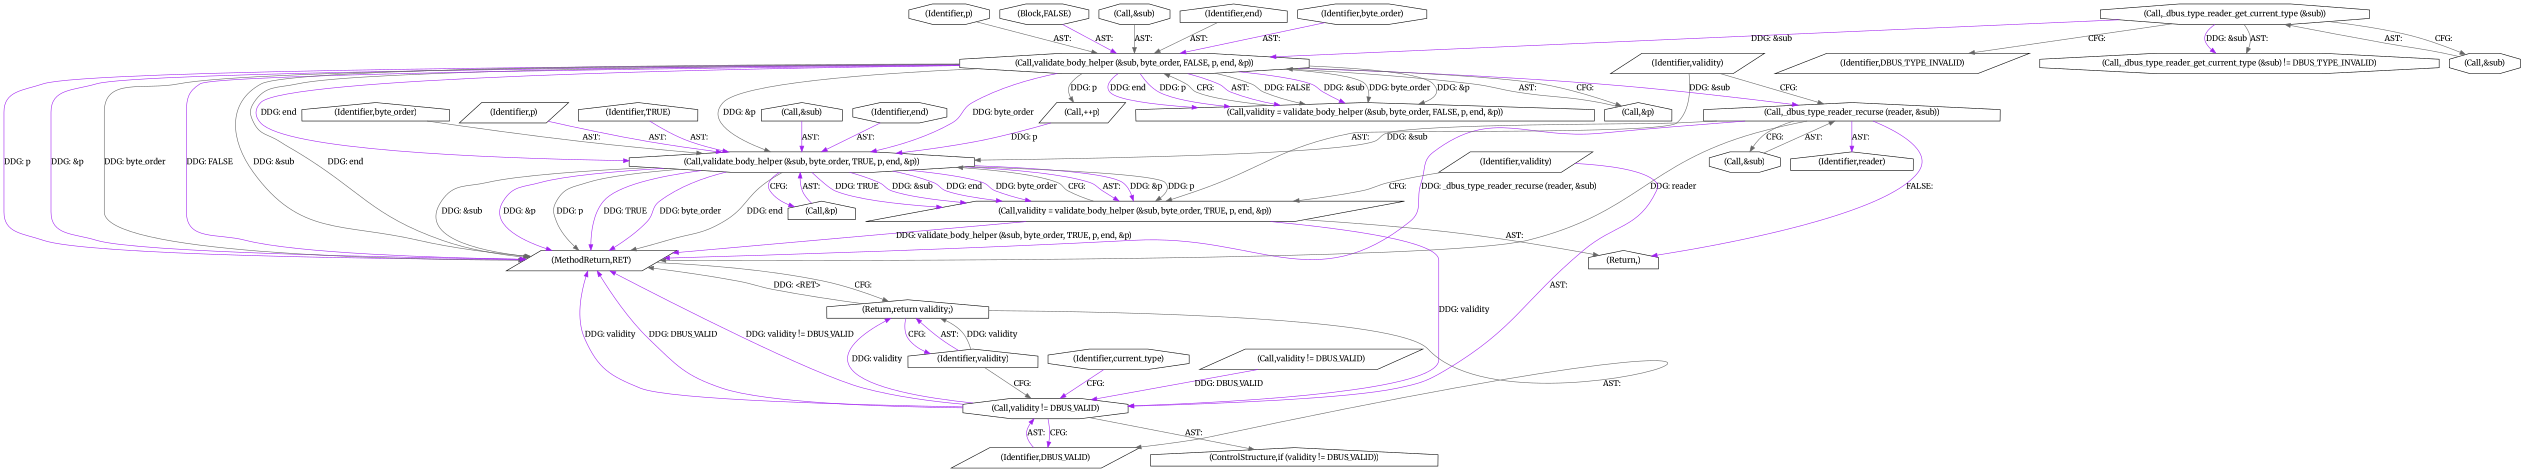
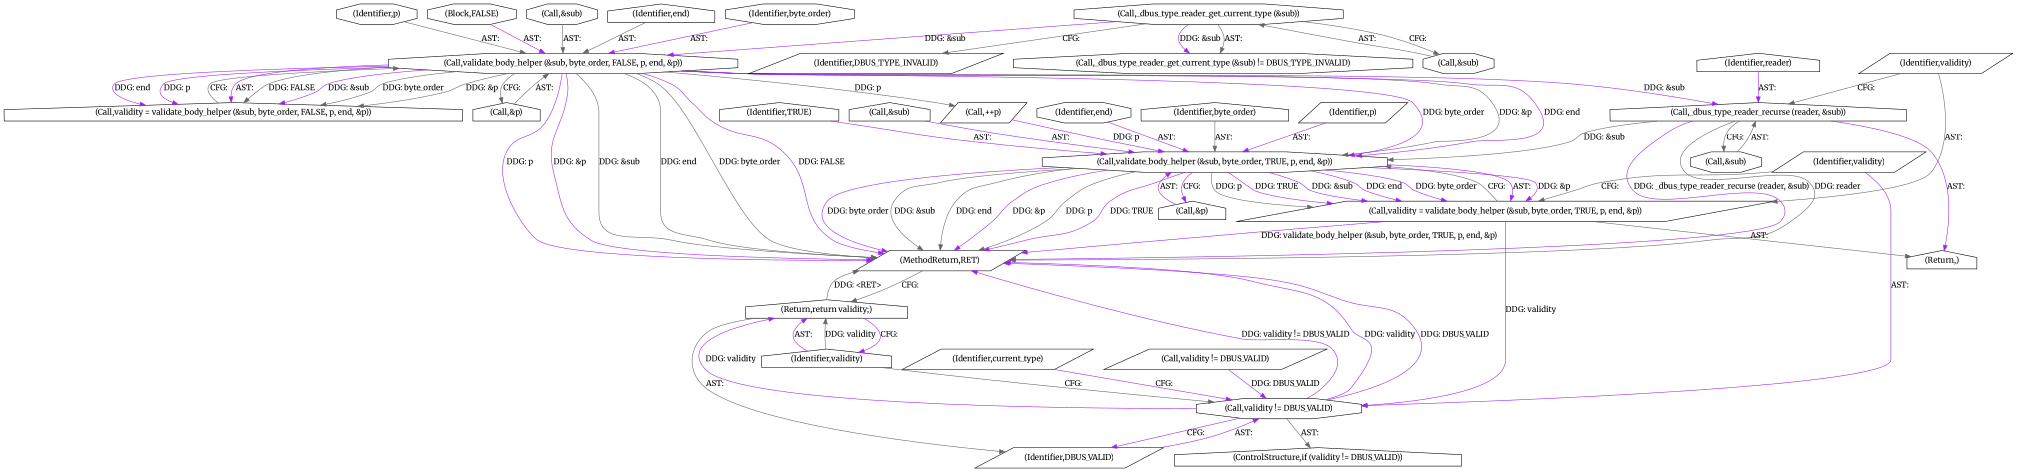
edge "(Call,_dbus_type_reader_recurse (reader, &sub))" -> "(Identifier,reader)": reversed
edge "(Call,_dbus_type_reader_recurse (reader, &sub))" -> "(Return,)": label "FALSE: " -> "AST: "
node "(Identifier,current_type)": shape octagon -> parallelogram
